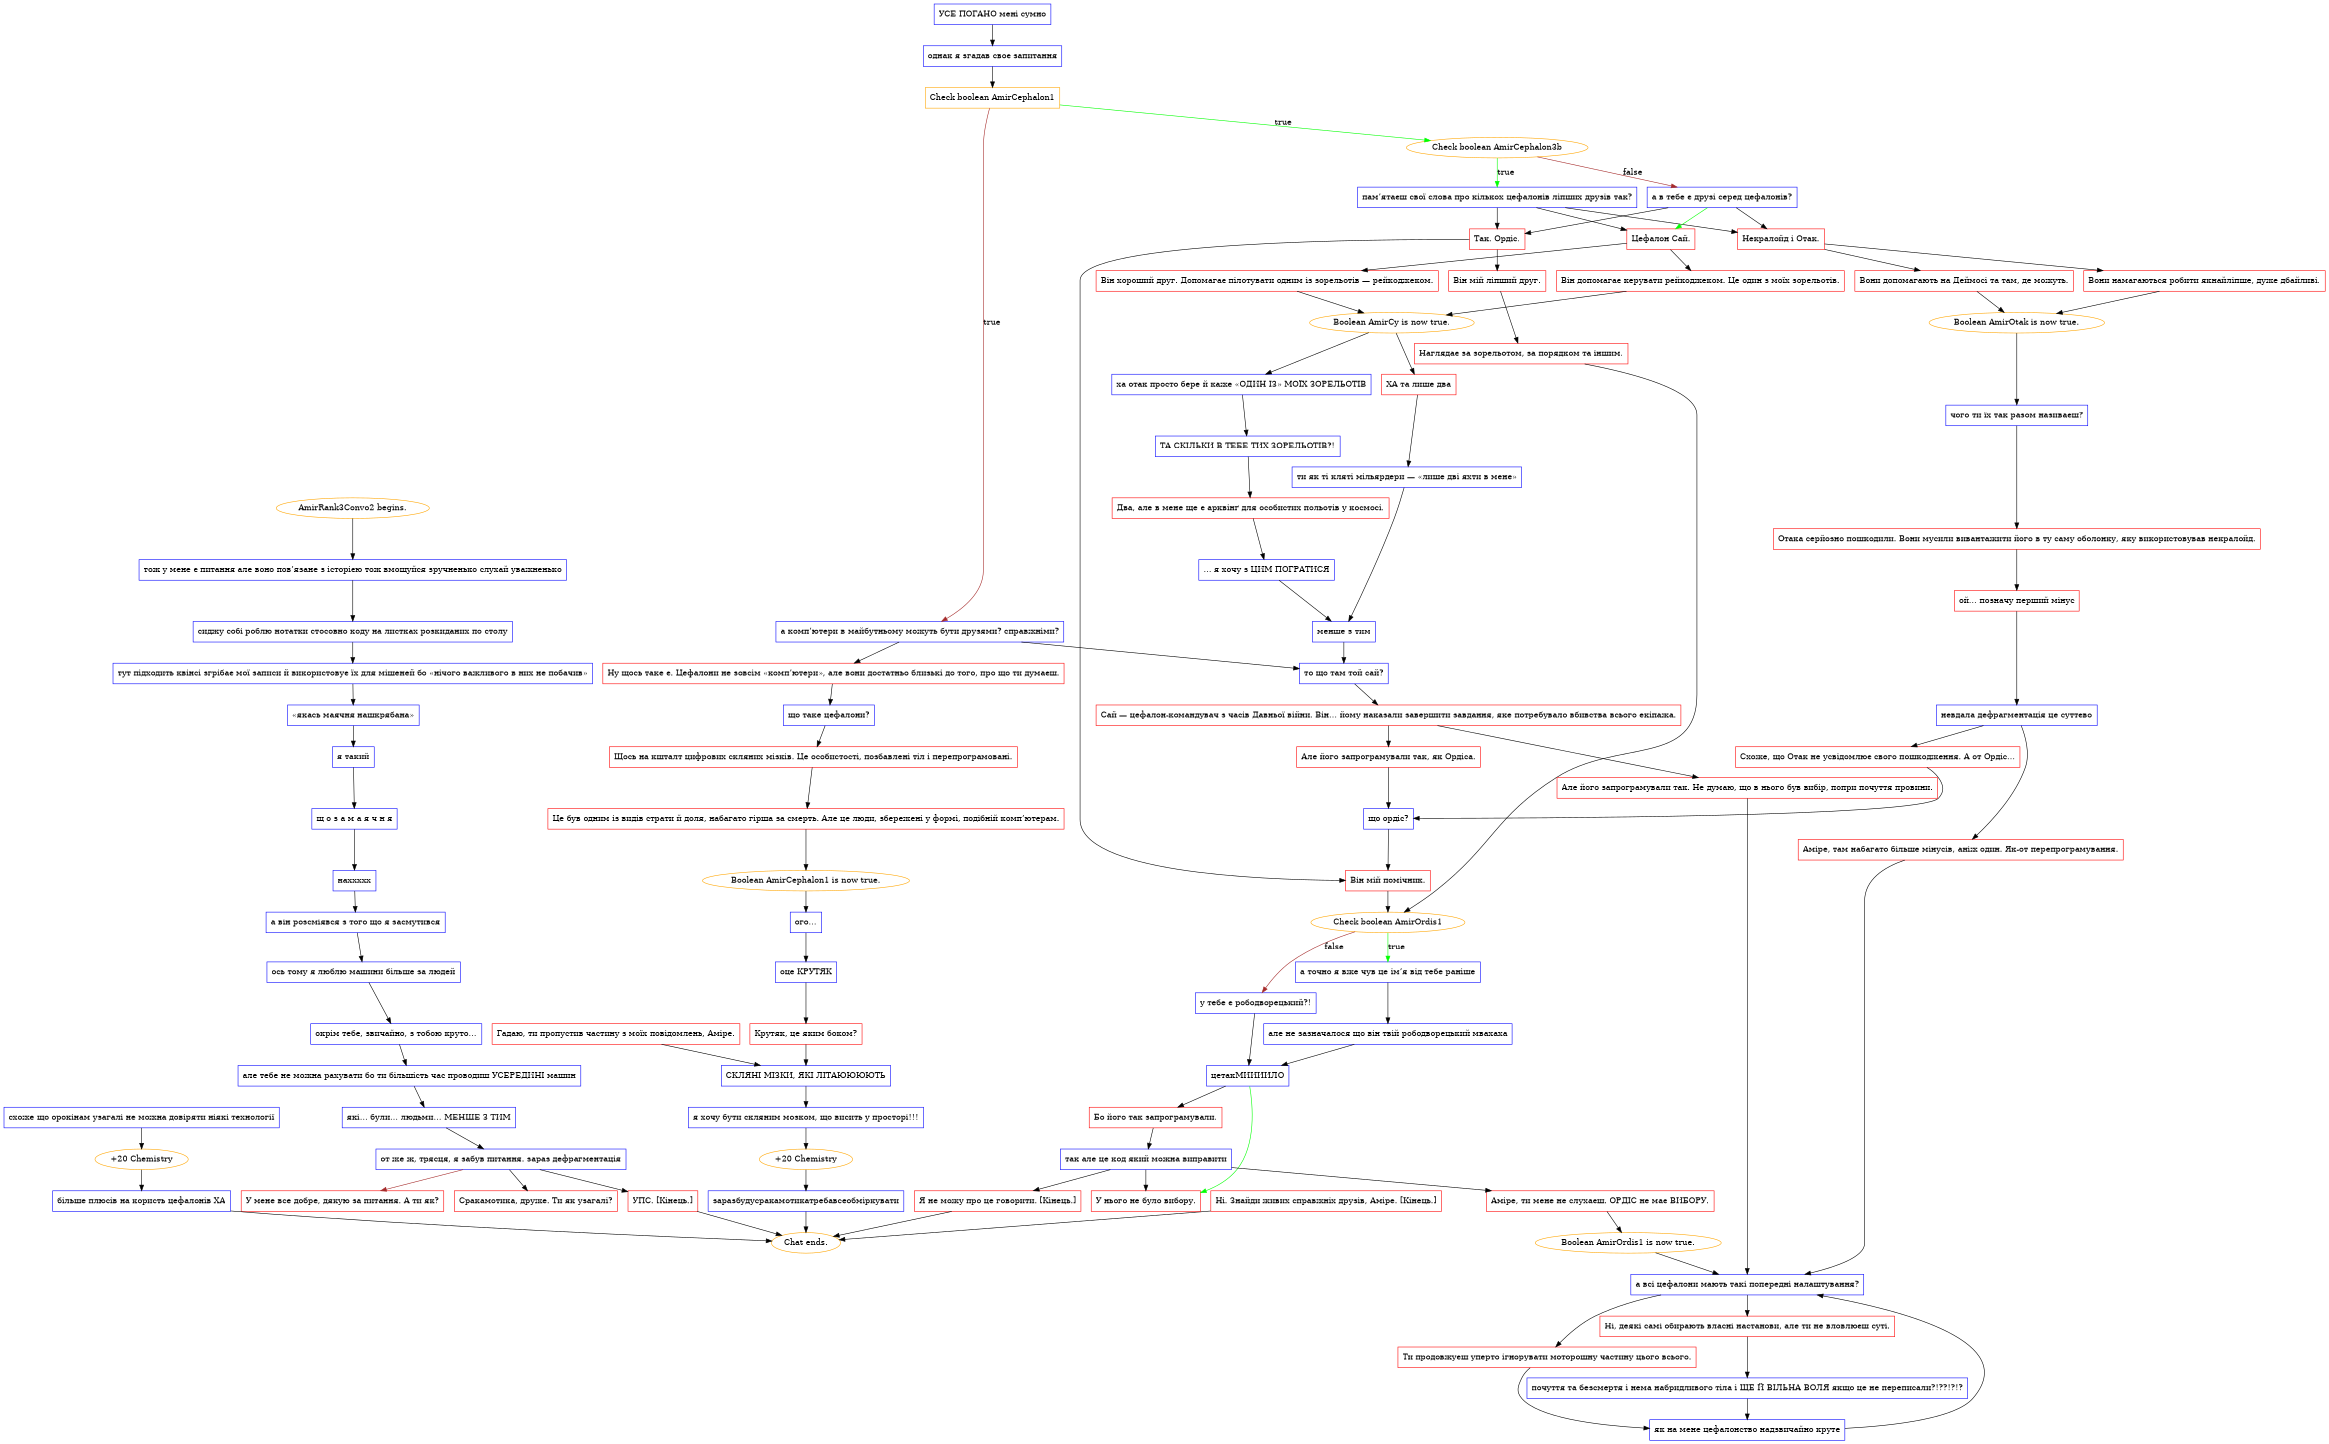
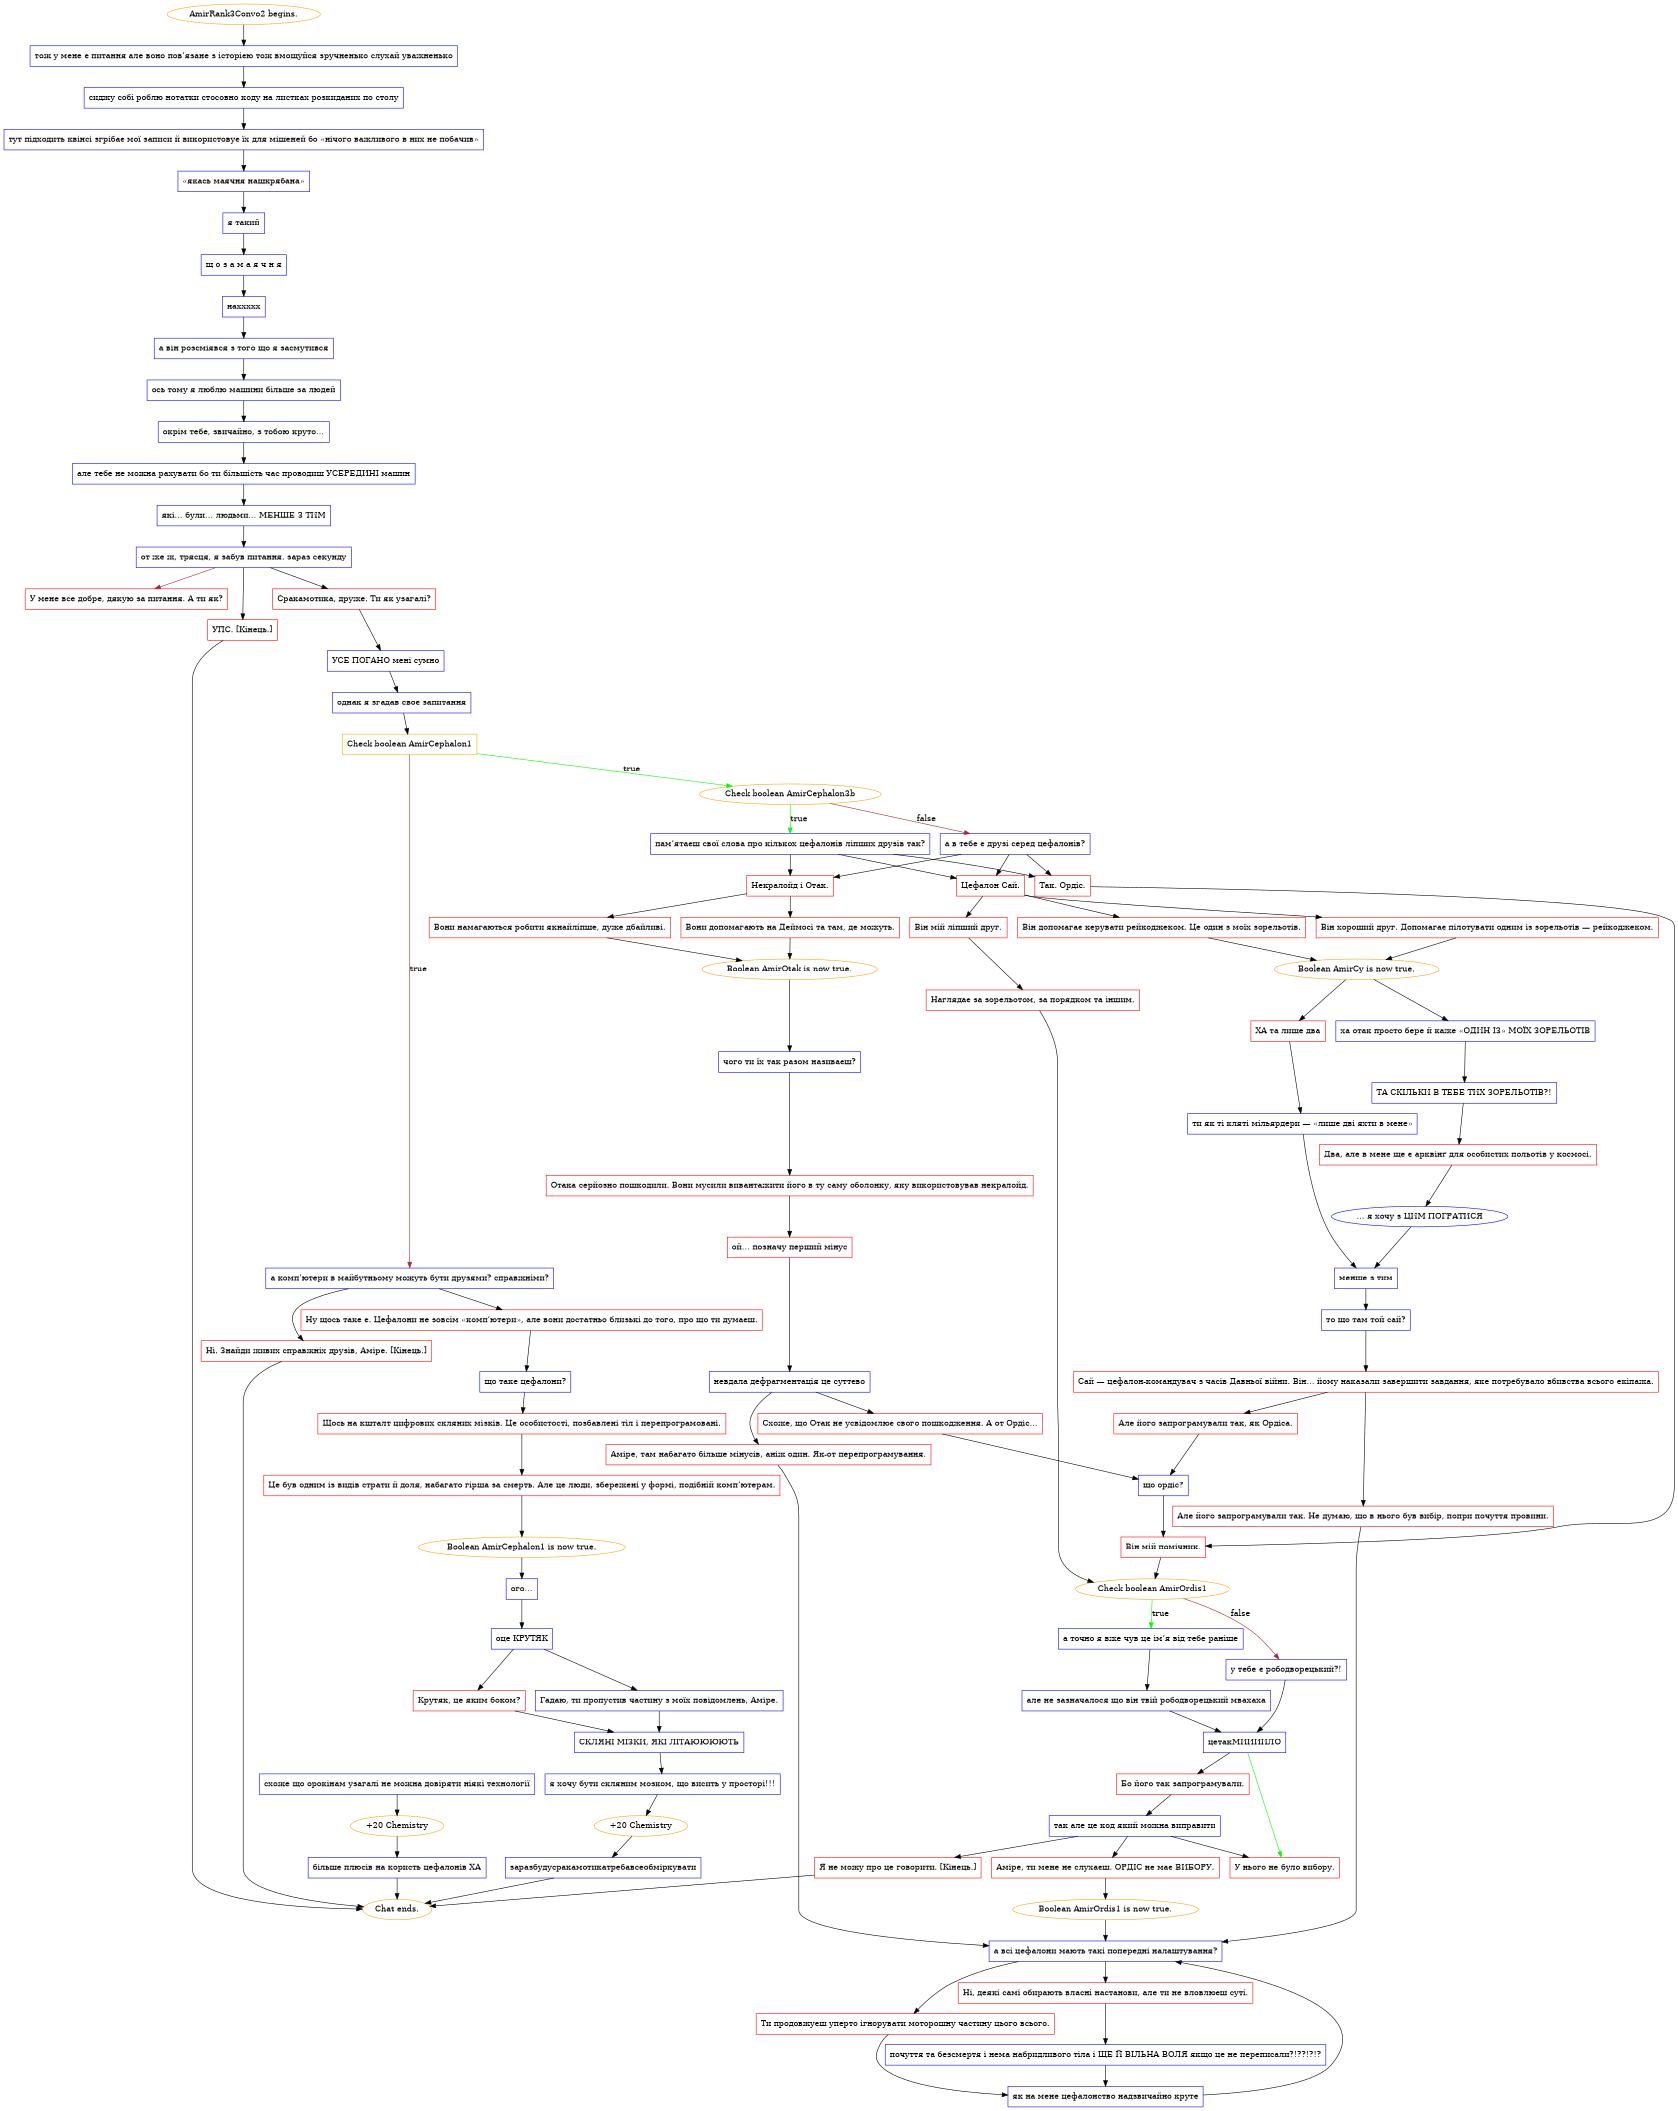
edge "а в тебе є друзі серед цефалонів?" -> "Цефалон Сай.": color green -> black
edge "Так. Ордіс." -> "Він мій ліпший друг.": now "Цефалон Сай." -> "Він мій ліпший друг."
node "… я хочу з ЦИМ ПОГРАТИСЯ": shape box -> ellipse
edge "Сракамотика, друже. Ти як узагалі?" -> "УСЕ ПОГАНО мені сумно": added
edge "а комп’ютери в майбутньому можуть бути друзями? справжніми?" -> "то що там той сай?": now "а комп’ютери в майбутньому можуть бути друзями? справжніми?" -> "Ні. Знайди живих справжніх друзів, Аміре. [Кінець.]"
node "Гадаю, ти пропустив частину з моїх повідомлень, Аміре.": color red -> blue
node "от же ж, трясця, я забув питання. зараз дефрагментація": label "от же ж, трясця, я забув питання. зараз дефрагментація" -> "от же ж, трясця, я забув питання. зараз секунду"
edge "оце КРУТЯК" -> "Гадаю, ти пропустив частину з моїх повідомлень, Аміре.": added
